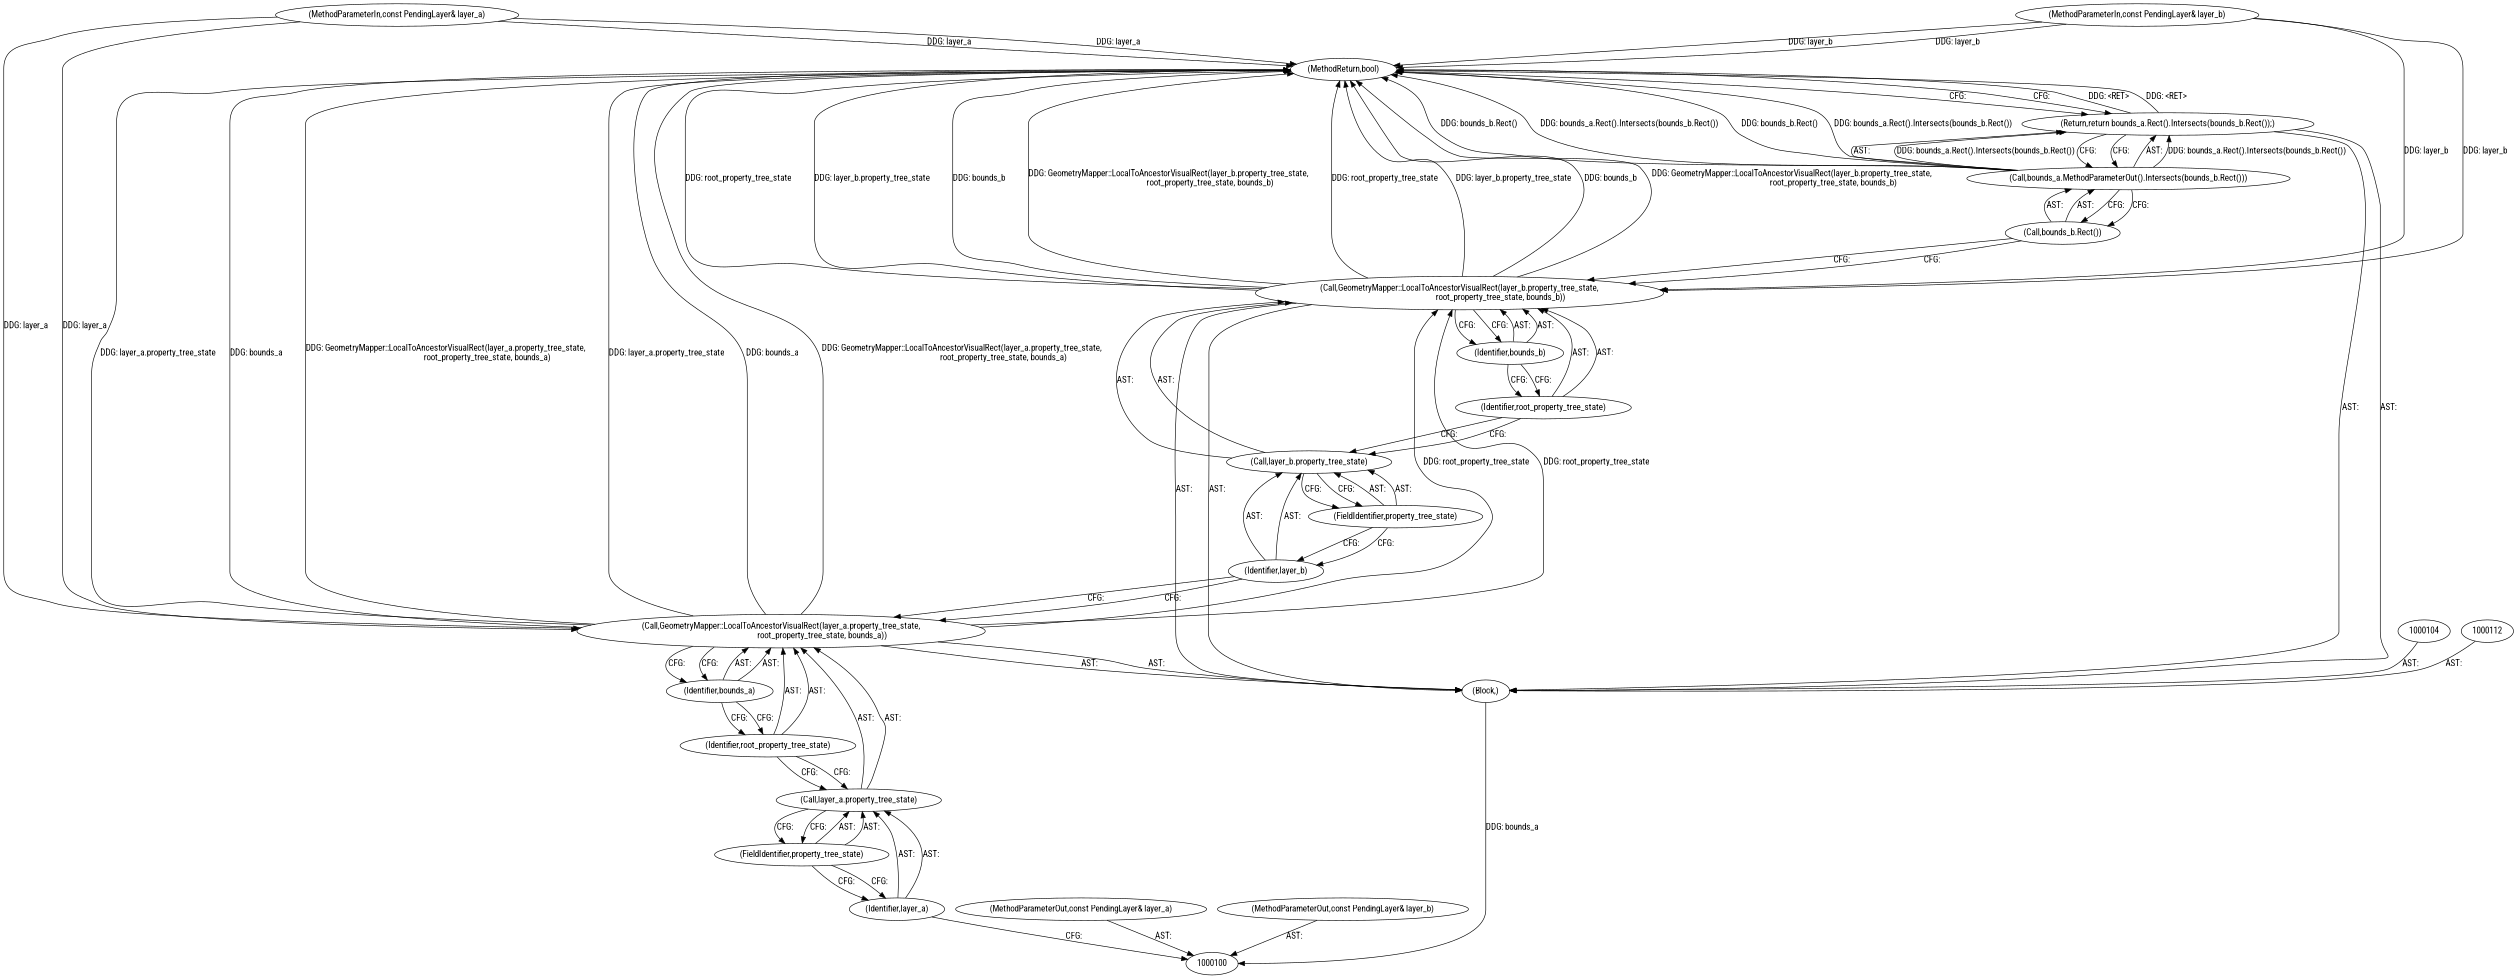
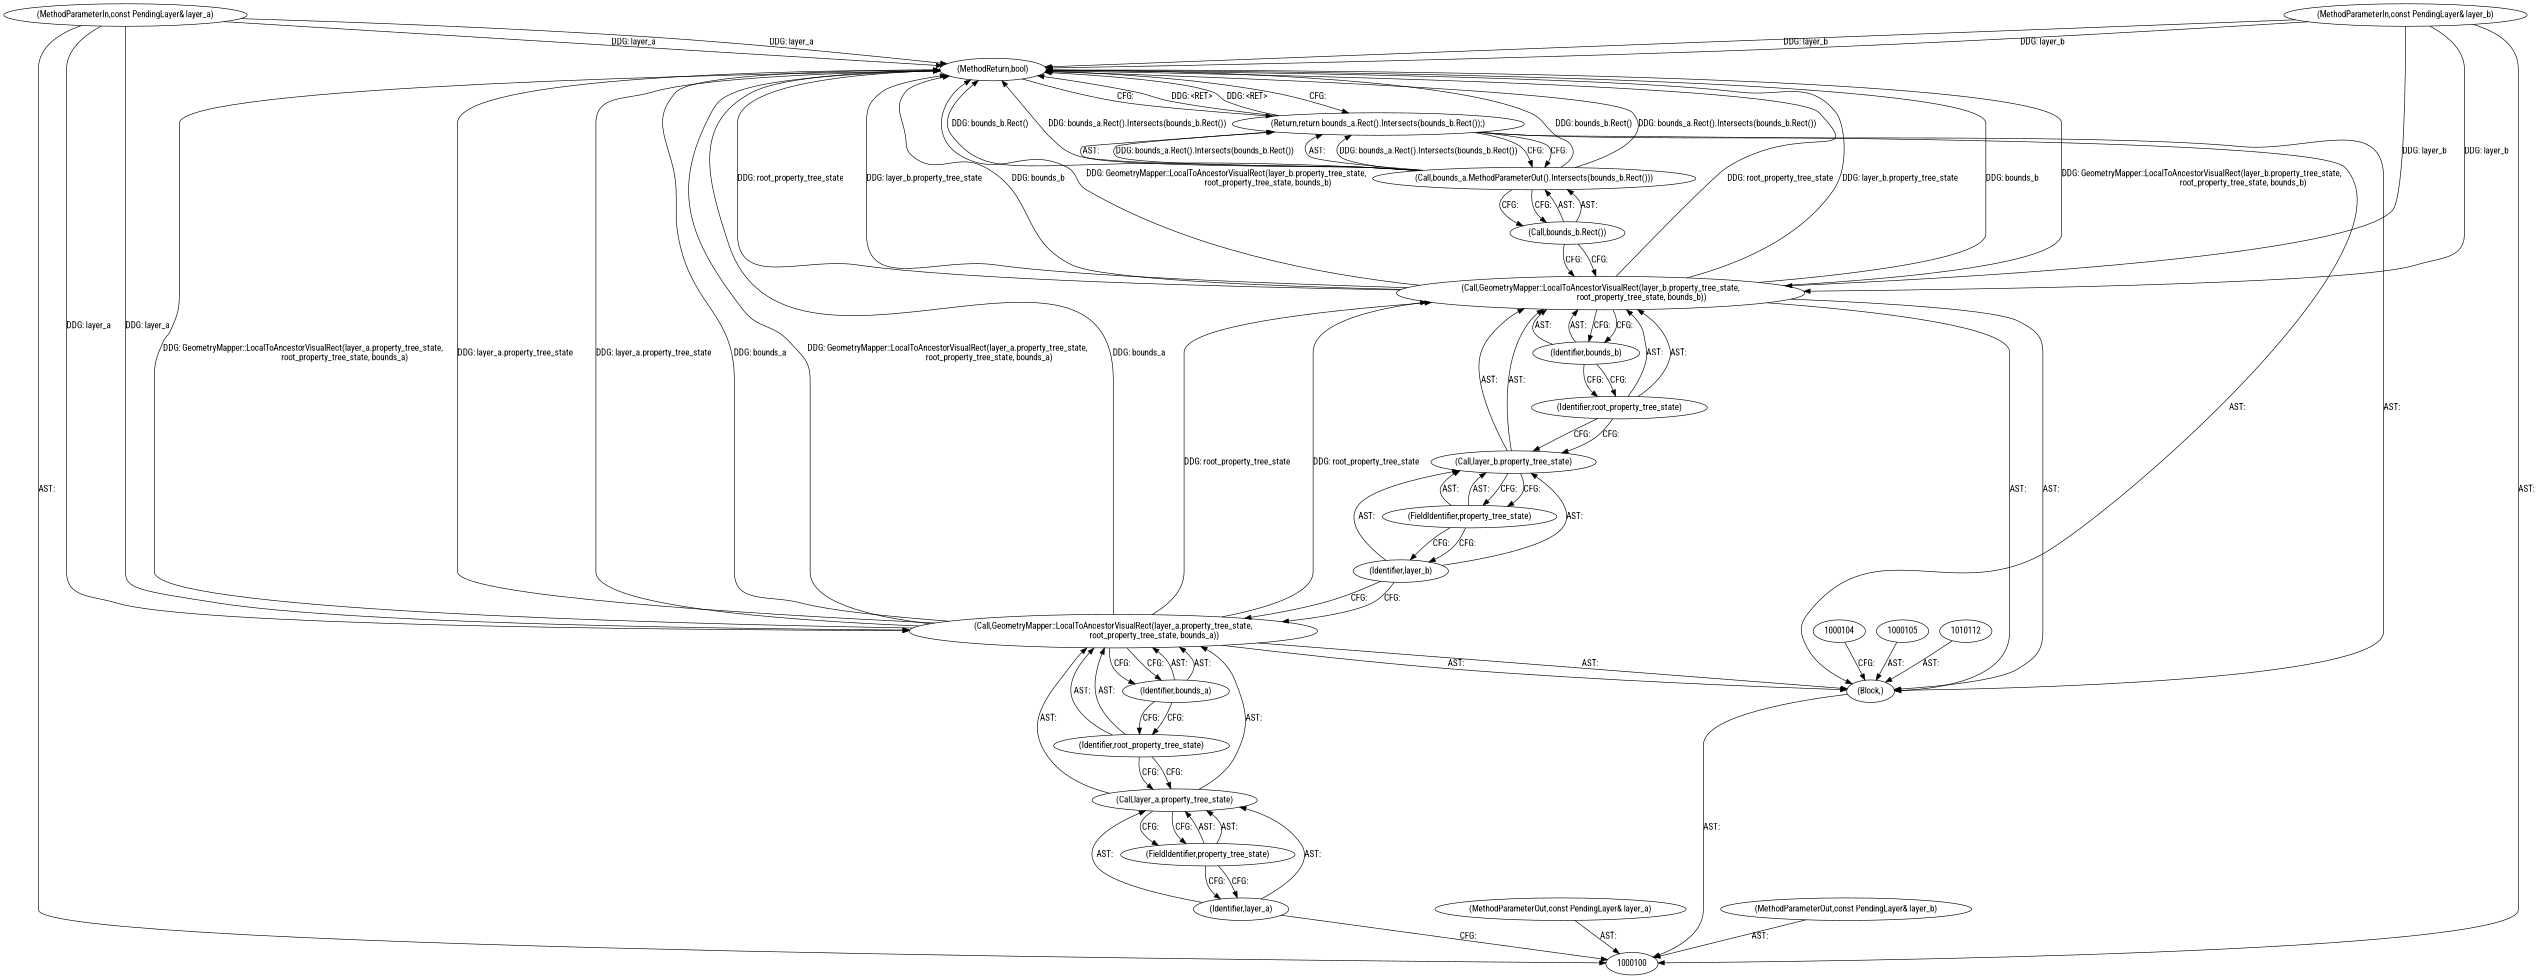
node "1000105": added
node "1000112": label "1000112" -> "1010112"
edge "1000104" -> "(Block,)": label "AST: " -> "CFG: "
edge "(Block,)" -> "1000100": label "DDG: bounds_a" -> "AST: "
edge "(MethodParameterIn,const PendingLayer& layer_b)" -> "1000100": added, label "AST:"
edge "(MethodParameterIn,const PendingLayer& layer_a)" -> "1000100": added, label "AST:"
